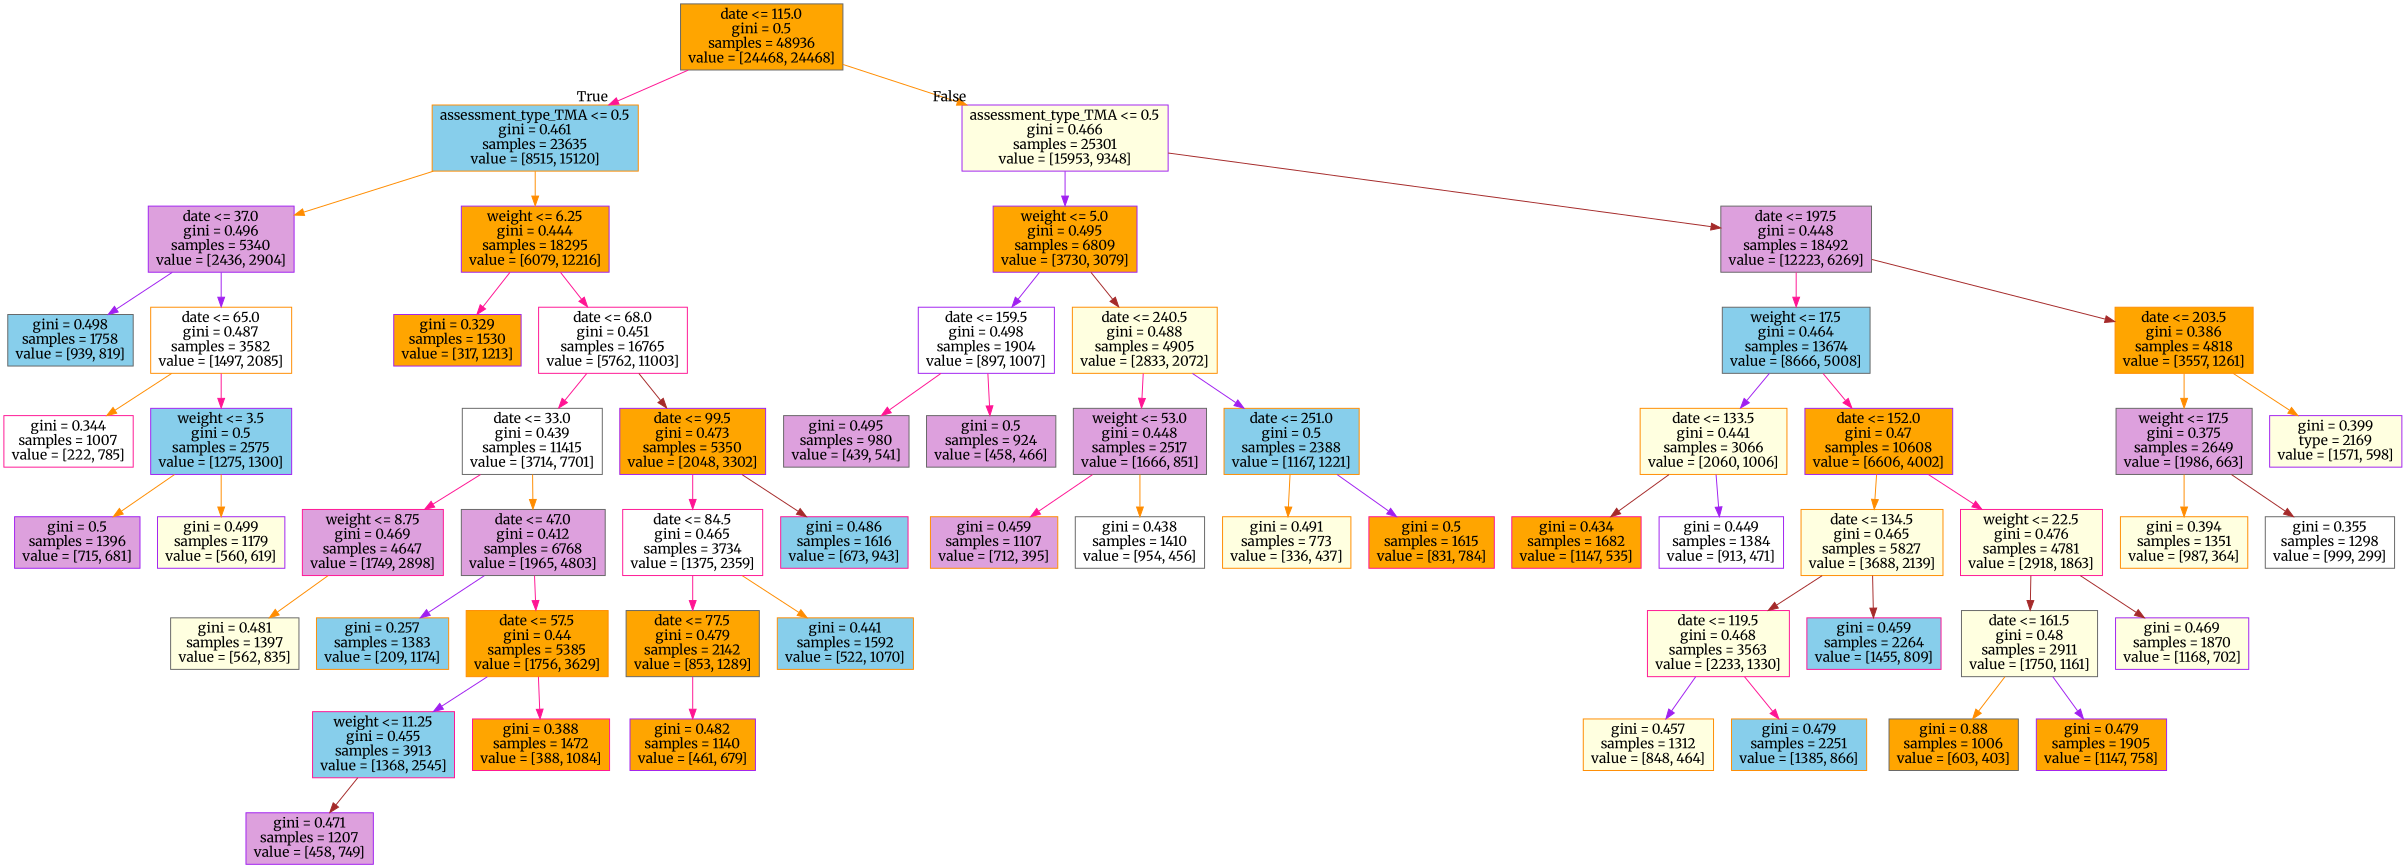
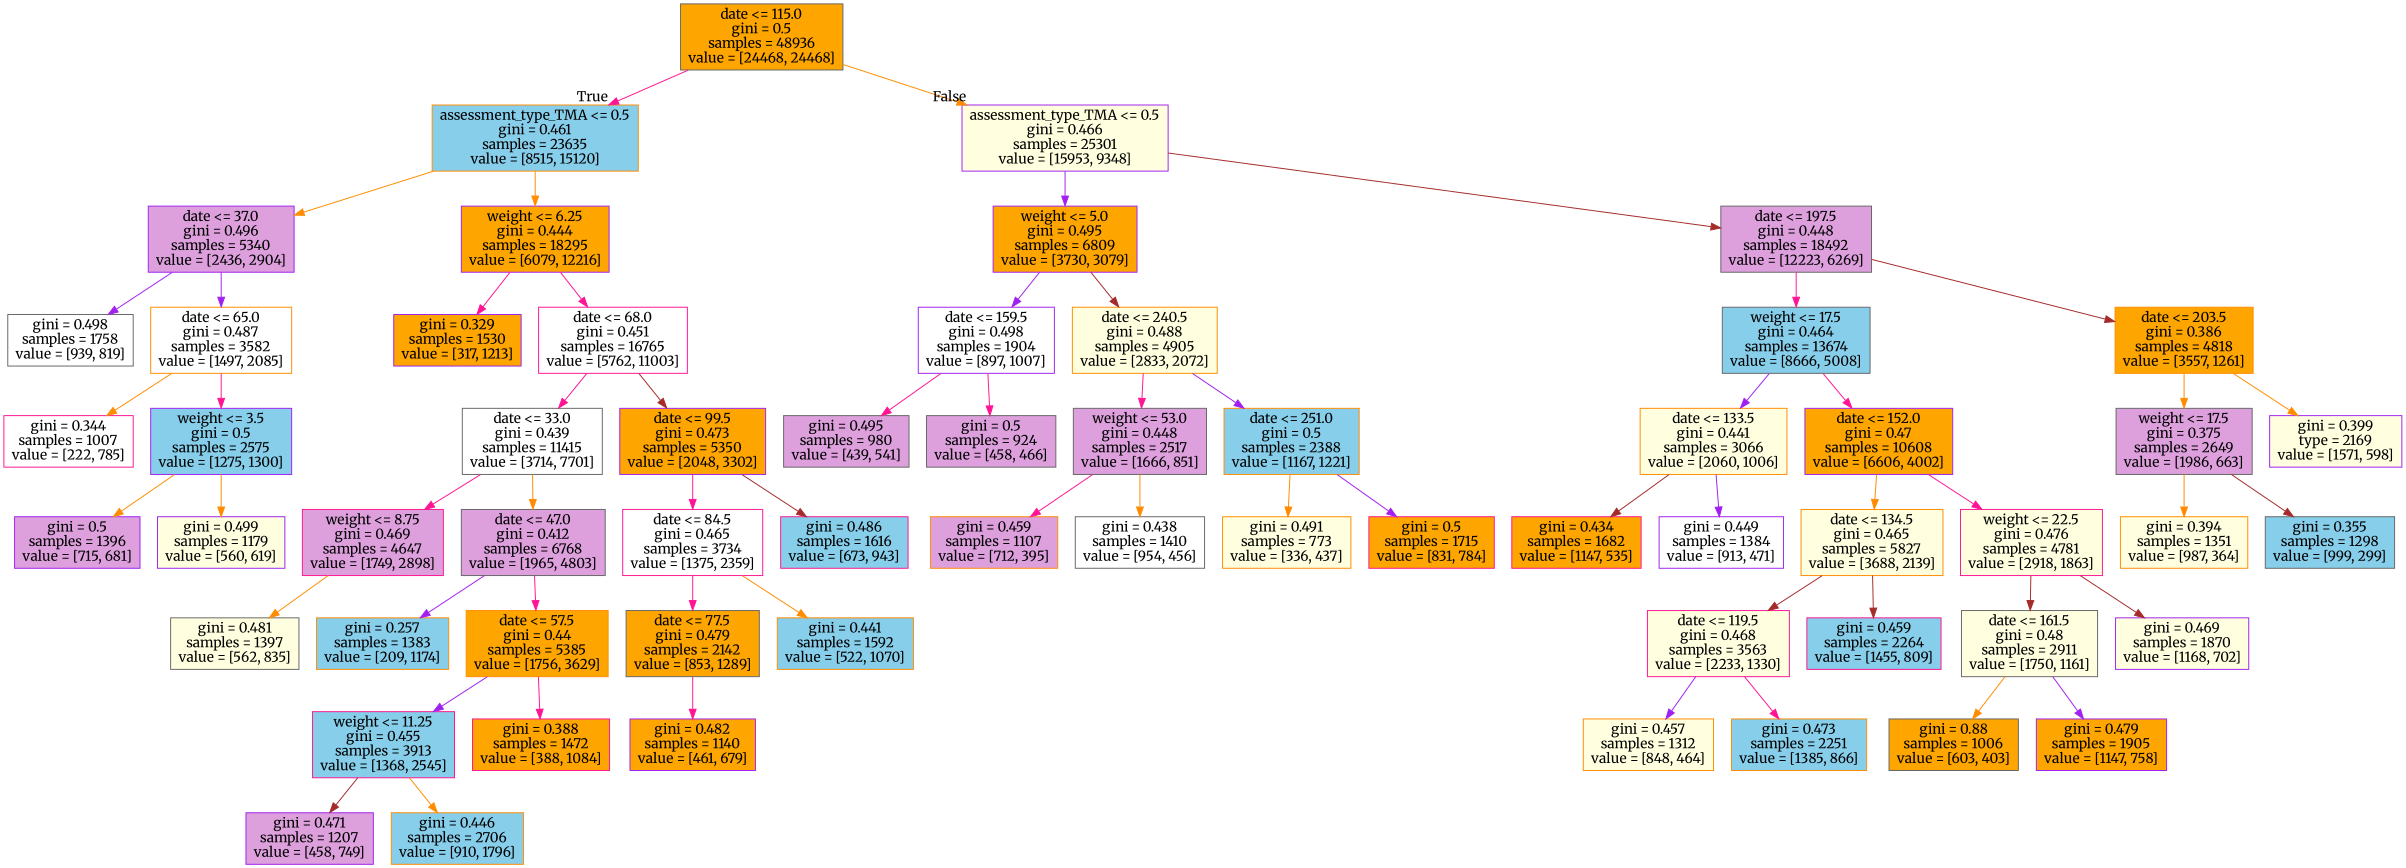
node "gini = 0.498 samples = 1758 value = [939, 819]": fillcolor skyblue -> white
node "gini = 0.5 samples = 1615 value = [831, 784]": label "gini = 0.5 samples = 1615 value = [831, 784]" -> "gini = 0.5 samples = 1715 value = [831, 784]"
node "gini = 0.355 samples = 1298 value = [999, 299]": fillcolor white -> skyblue
node "gini = 0.479 samples = 2251 value = [1385, 866]": label "gini = 0.479 samples = 2251 value = [1385, 866]" -> "gini = 0.473 samples = 2251 value = [1385, 866]"
node "gini = 0.446 samples = 2706 value = [910, 1796]": added
